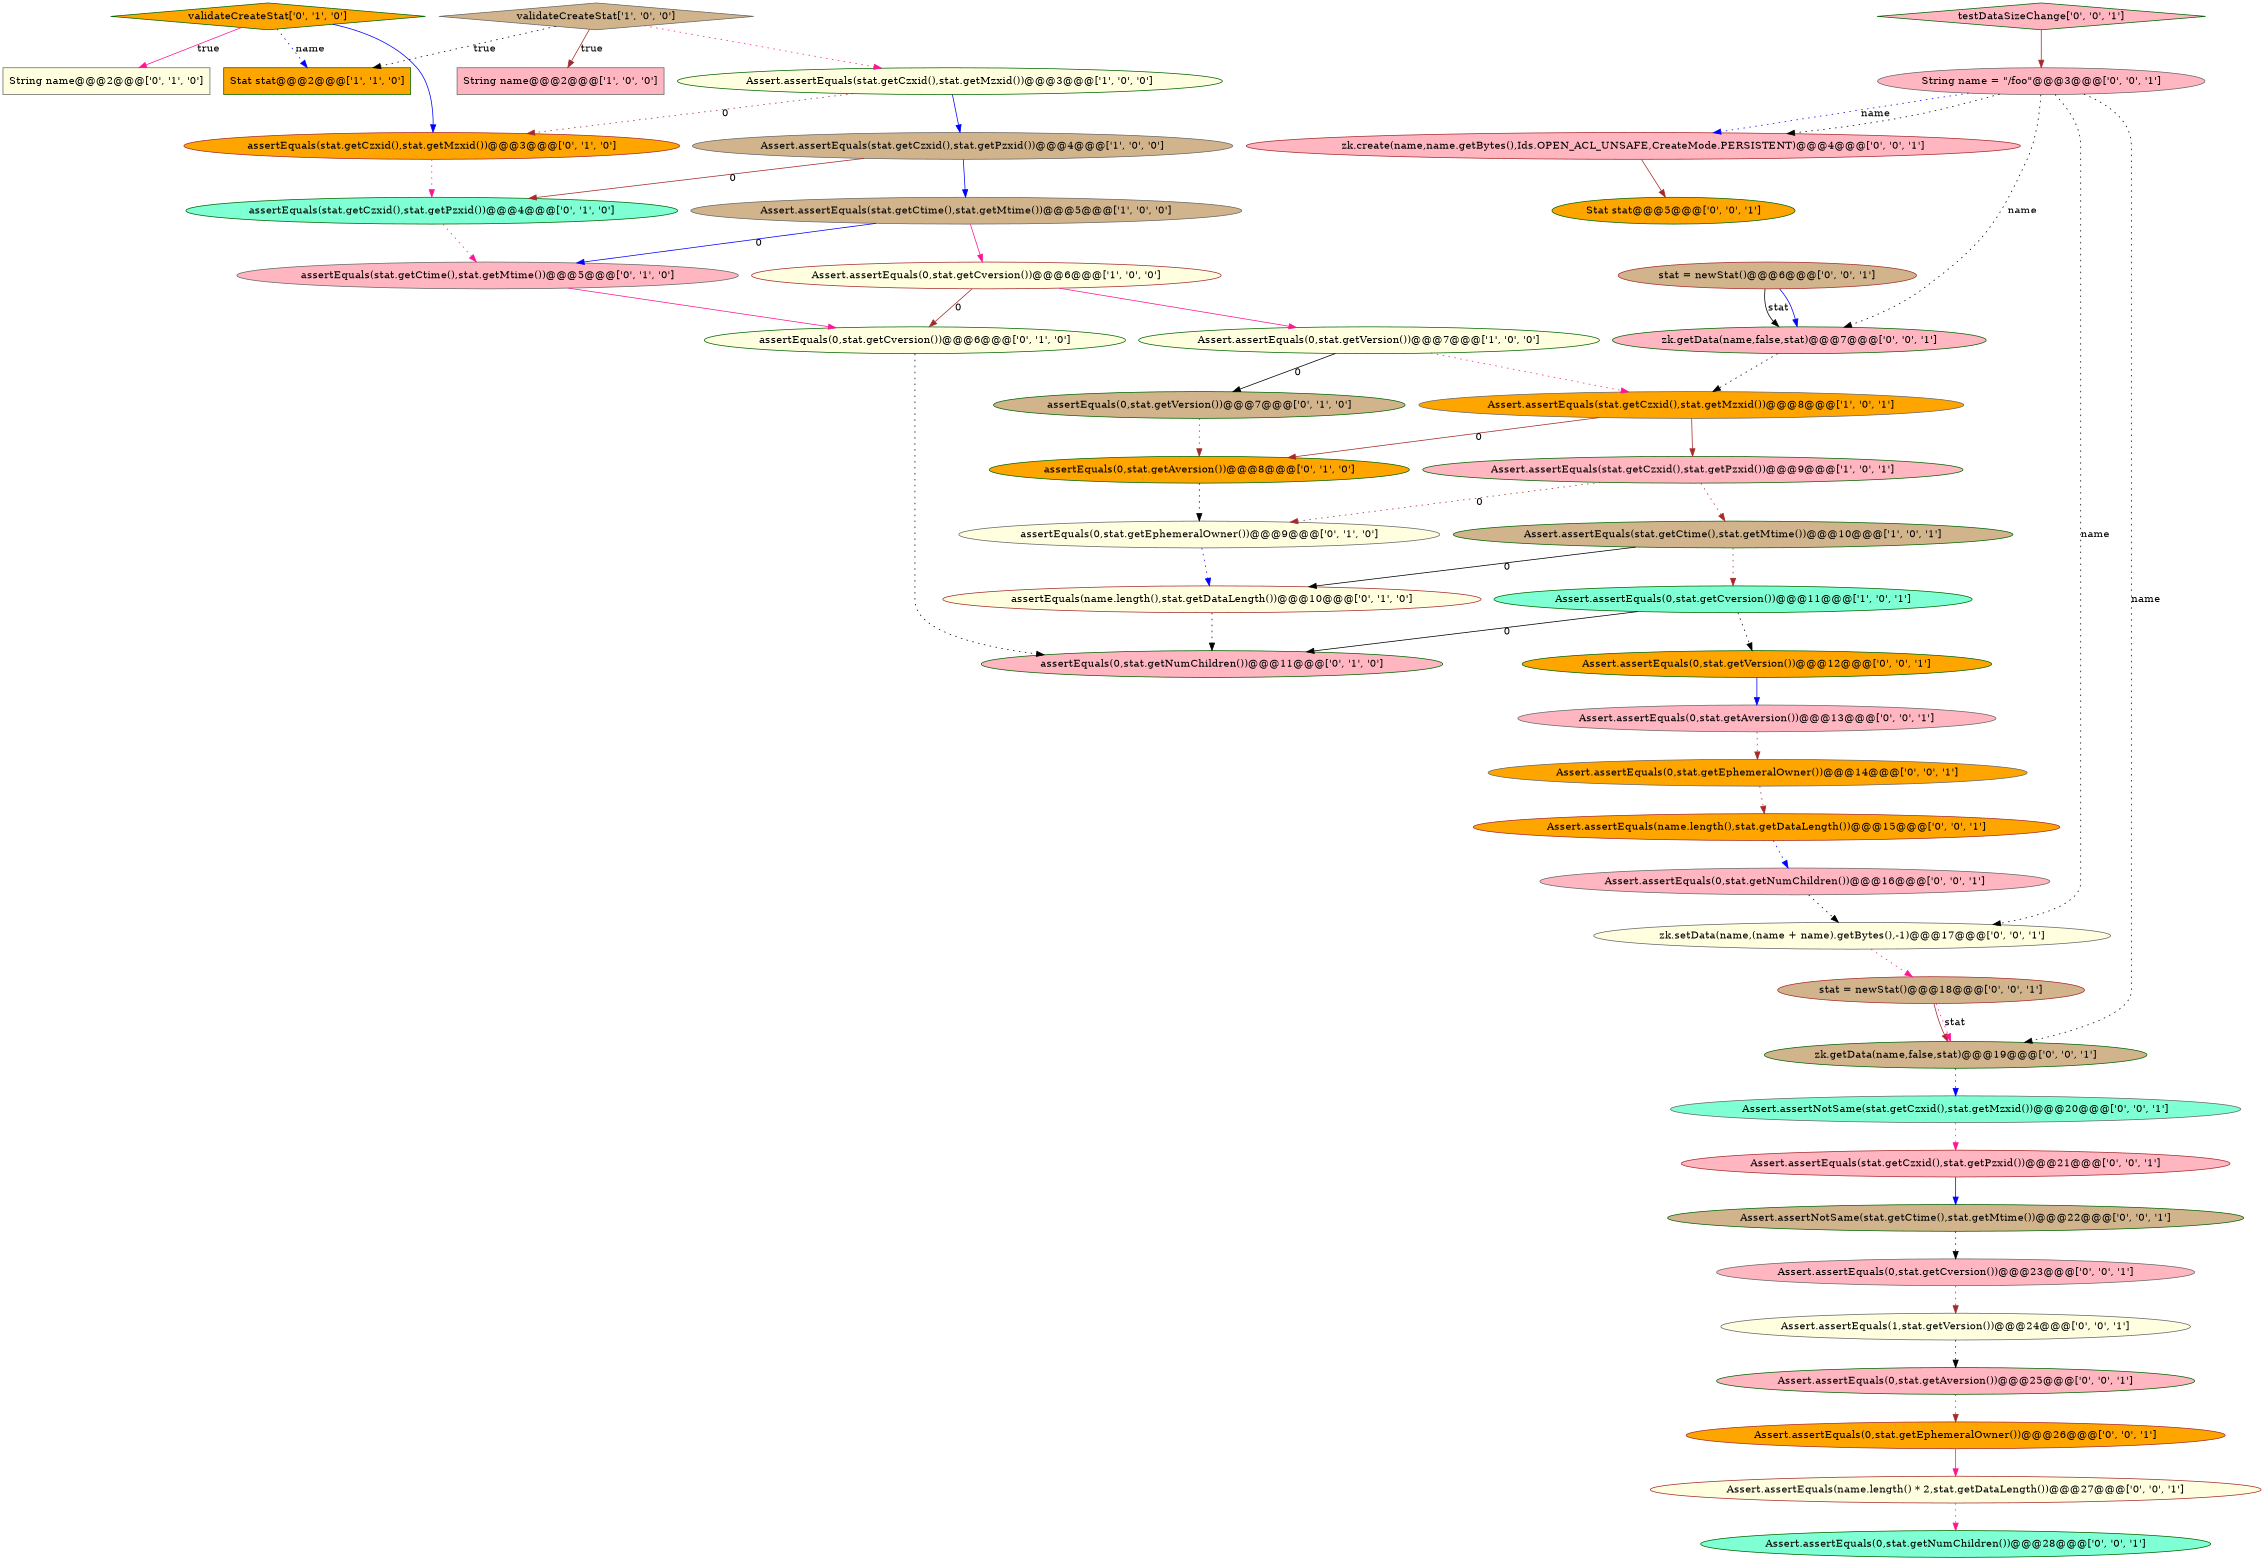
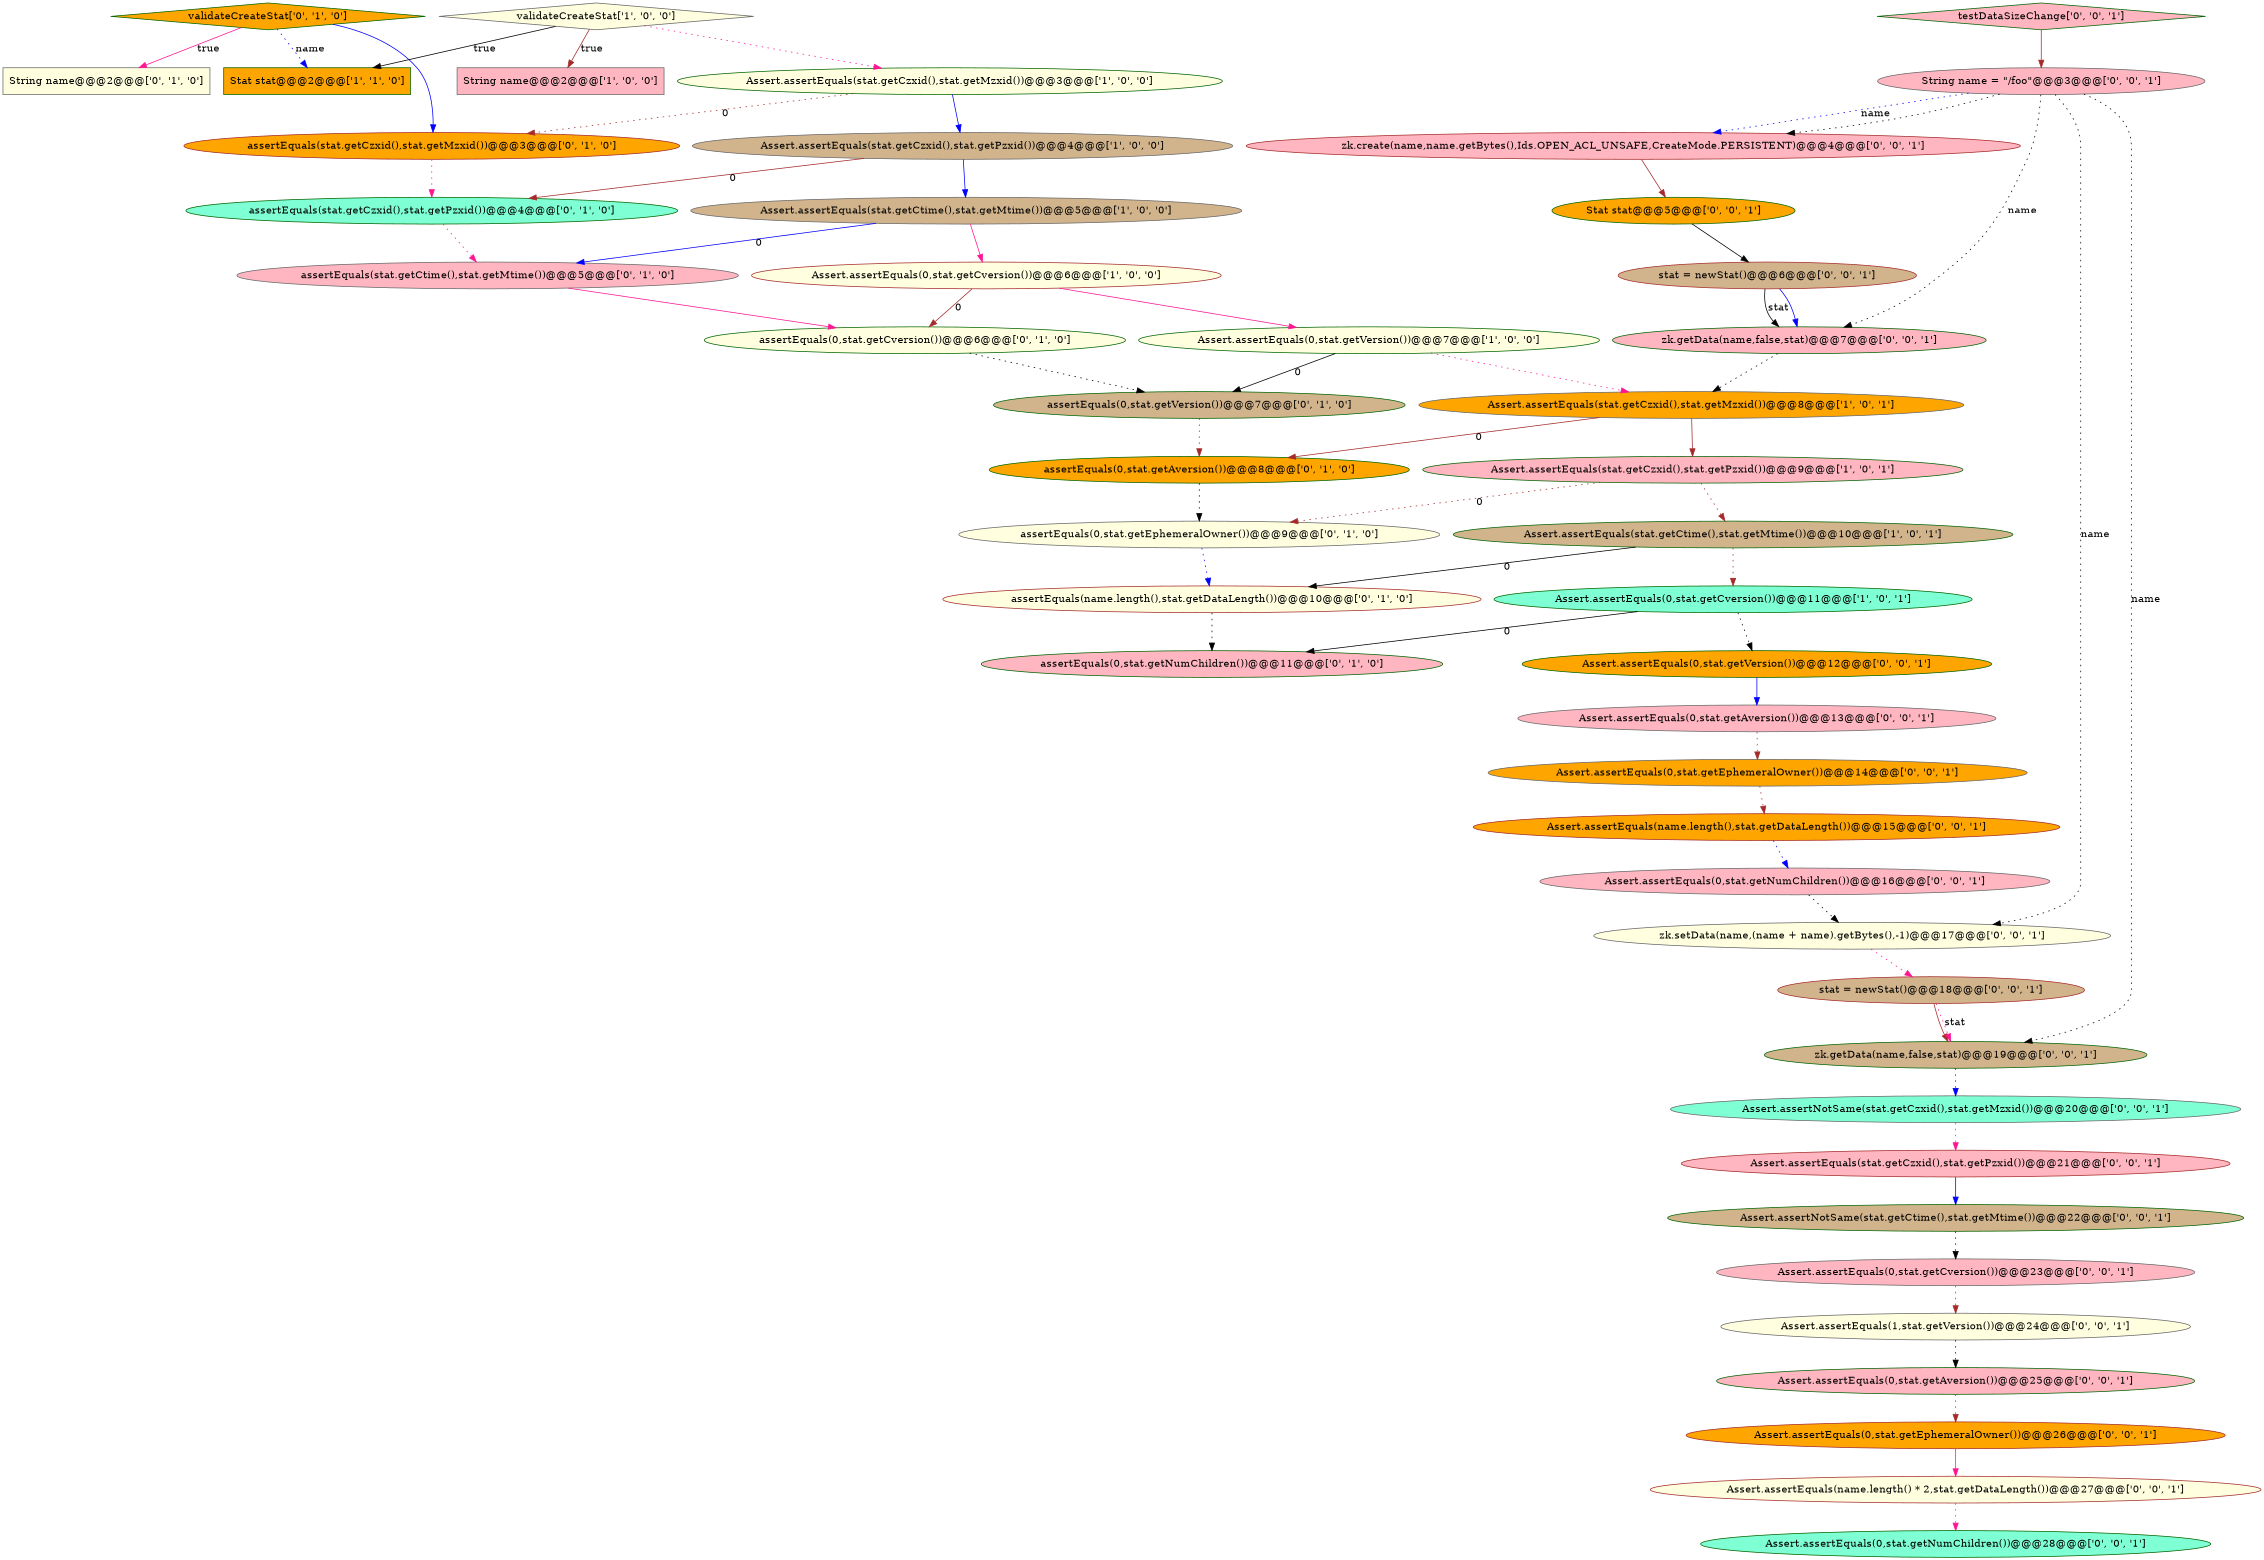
node "validateCreateStat['1', '0', '0']": fillcolor tan -> lightyellow
edge "validateCreateStat['1', '0', '0']" -> "Stat stat@@@2@@@['1', '1', '0']": style dotted -> solid
edge "Stat stat@@@5@@@['0', '0', '1']" -> "stat = newStat()@@@6@@@['0', '0', '1']": added
edge "assertEquals(0,stat.getCversion())@@@6@@@['0', '1', '0']" -> "assertEquals(0,stat.getNumChildren())@@@11@@@['0', '1', '0']": now "assertEquals(0,stat.getCversion())@@@6@@@['0', '1', '0']" -> "assertEquals(0,stat.getVersion())@@@7@@@['0', '1', '0']"
